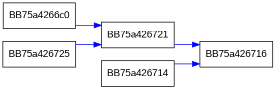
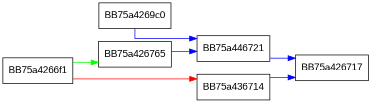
node "BB75a4266c0": label "BB75a4266c0" -> "BB75a4269c0"
node "BB75a426721": label "BB75a426721" -> "BB75a446721"
node "BB75a426725": label "BB75a426725" -> "BB75a426765"
node "BB75a426716": label "BB75a426716" -> "BB75a426717"
node "BB75a4266f1": added
node "BB75a426714": label "BB75a426714" -> "BB75a436714"
